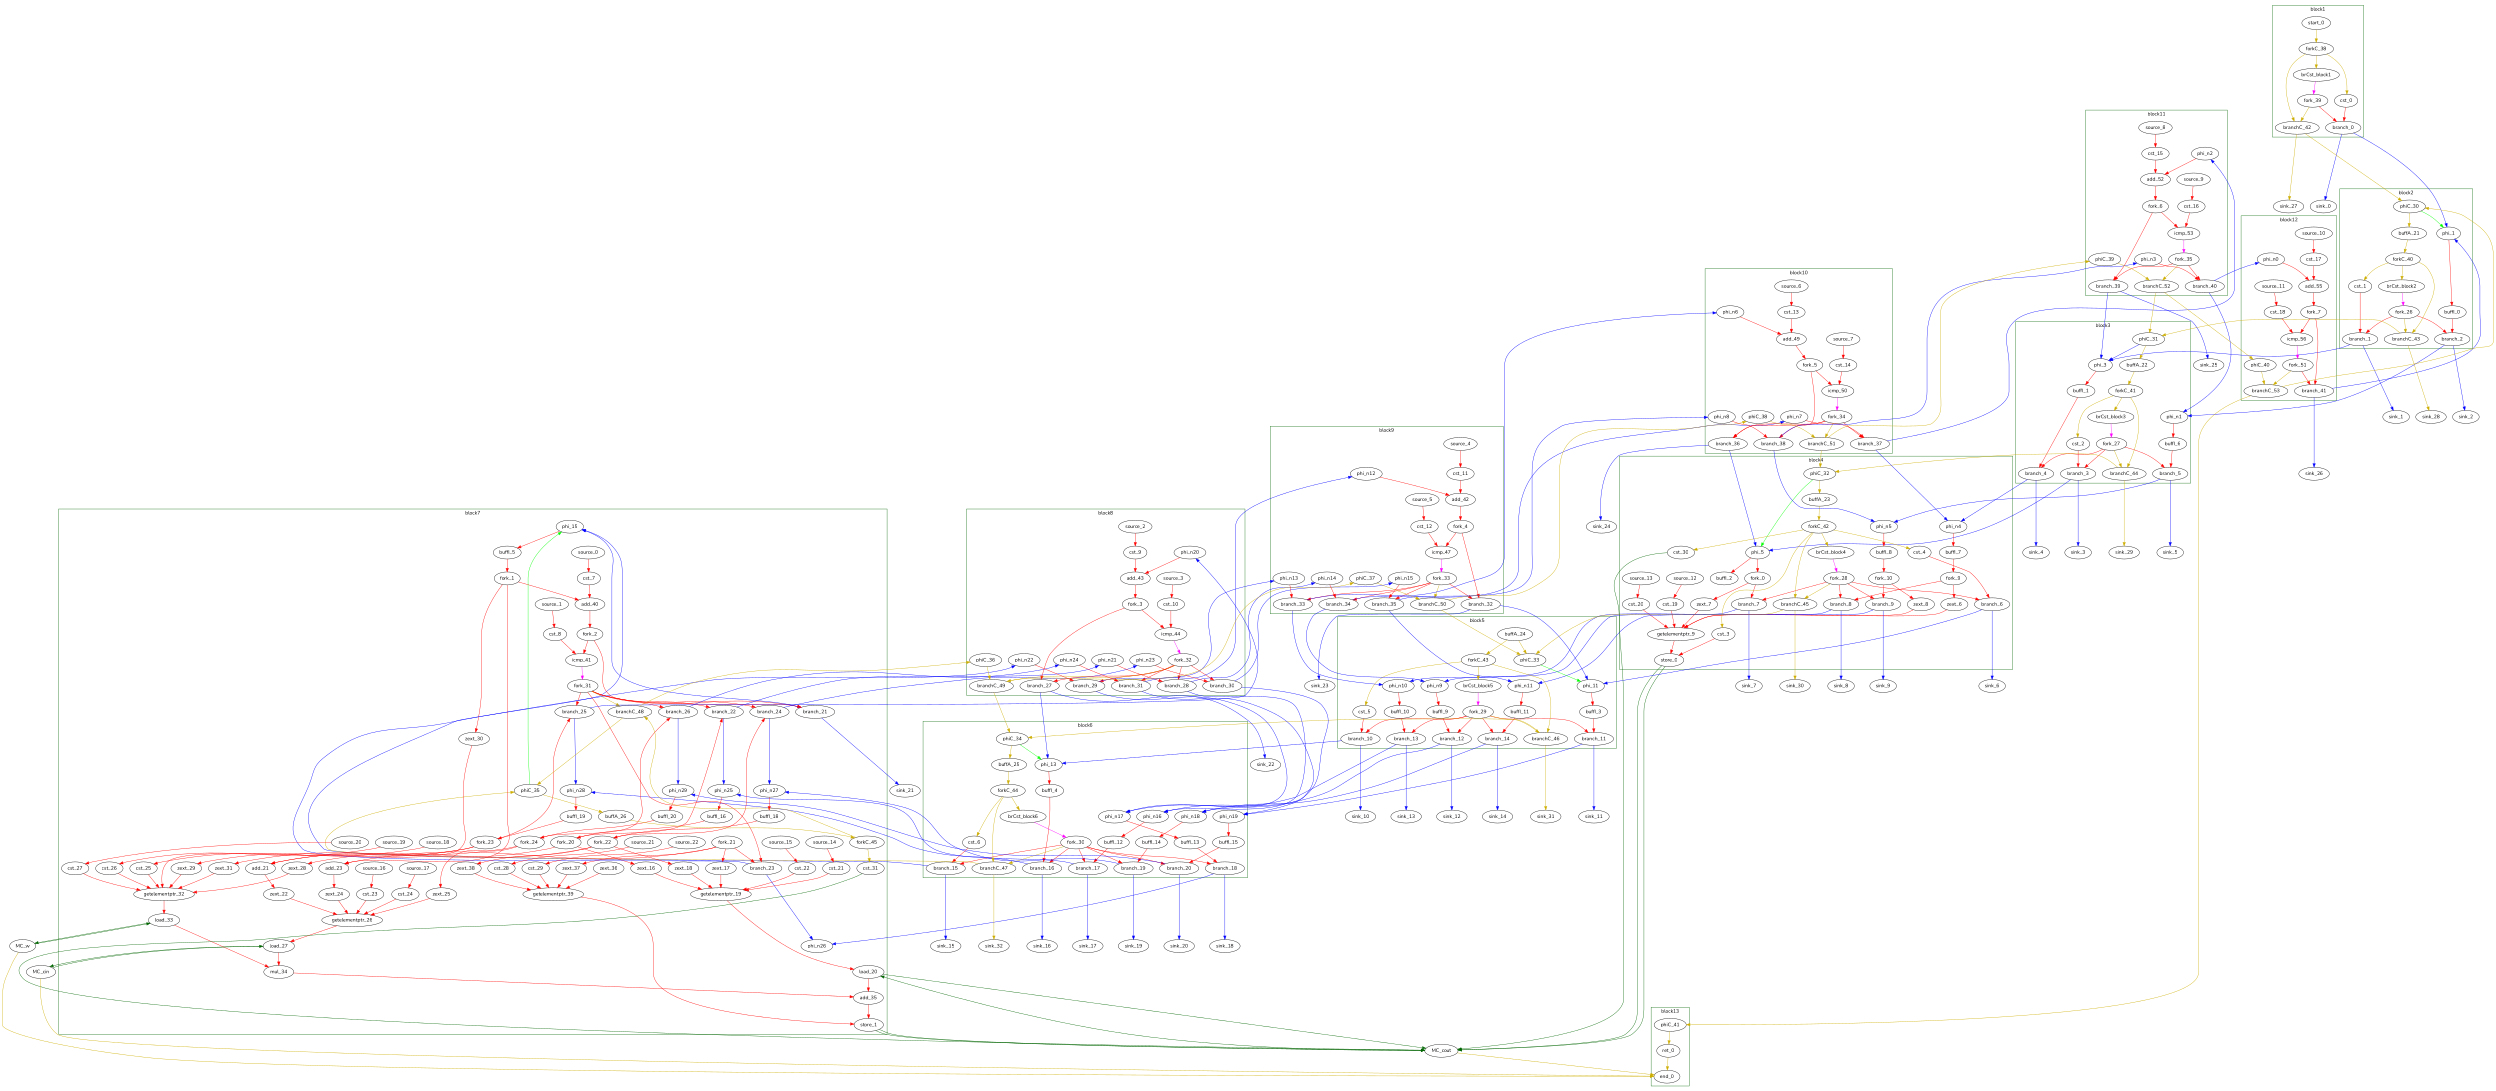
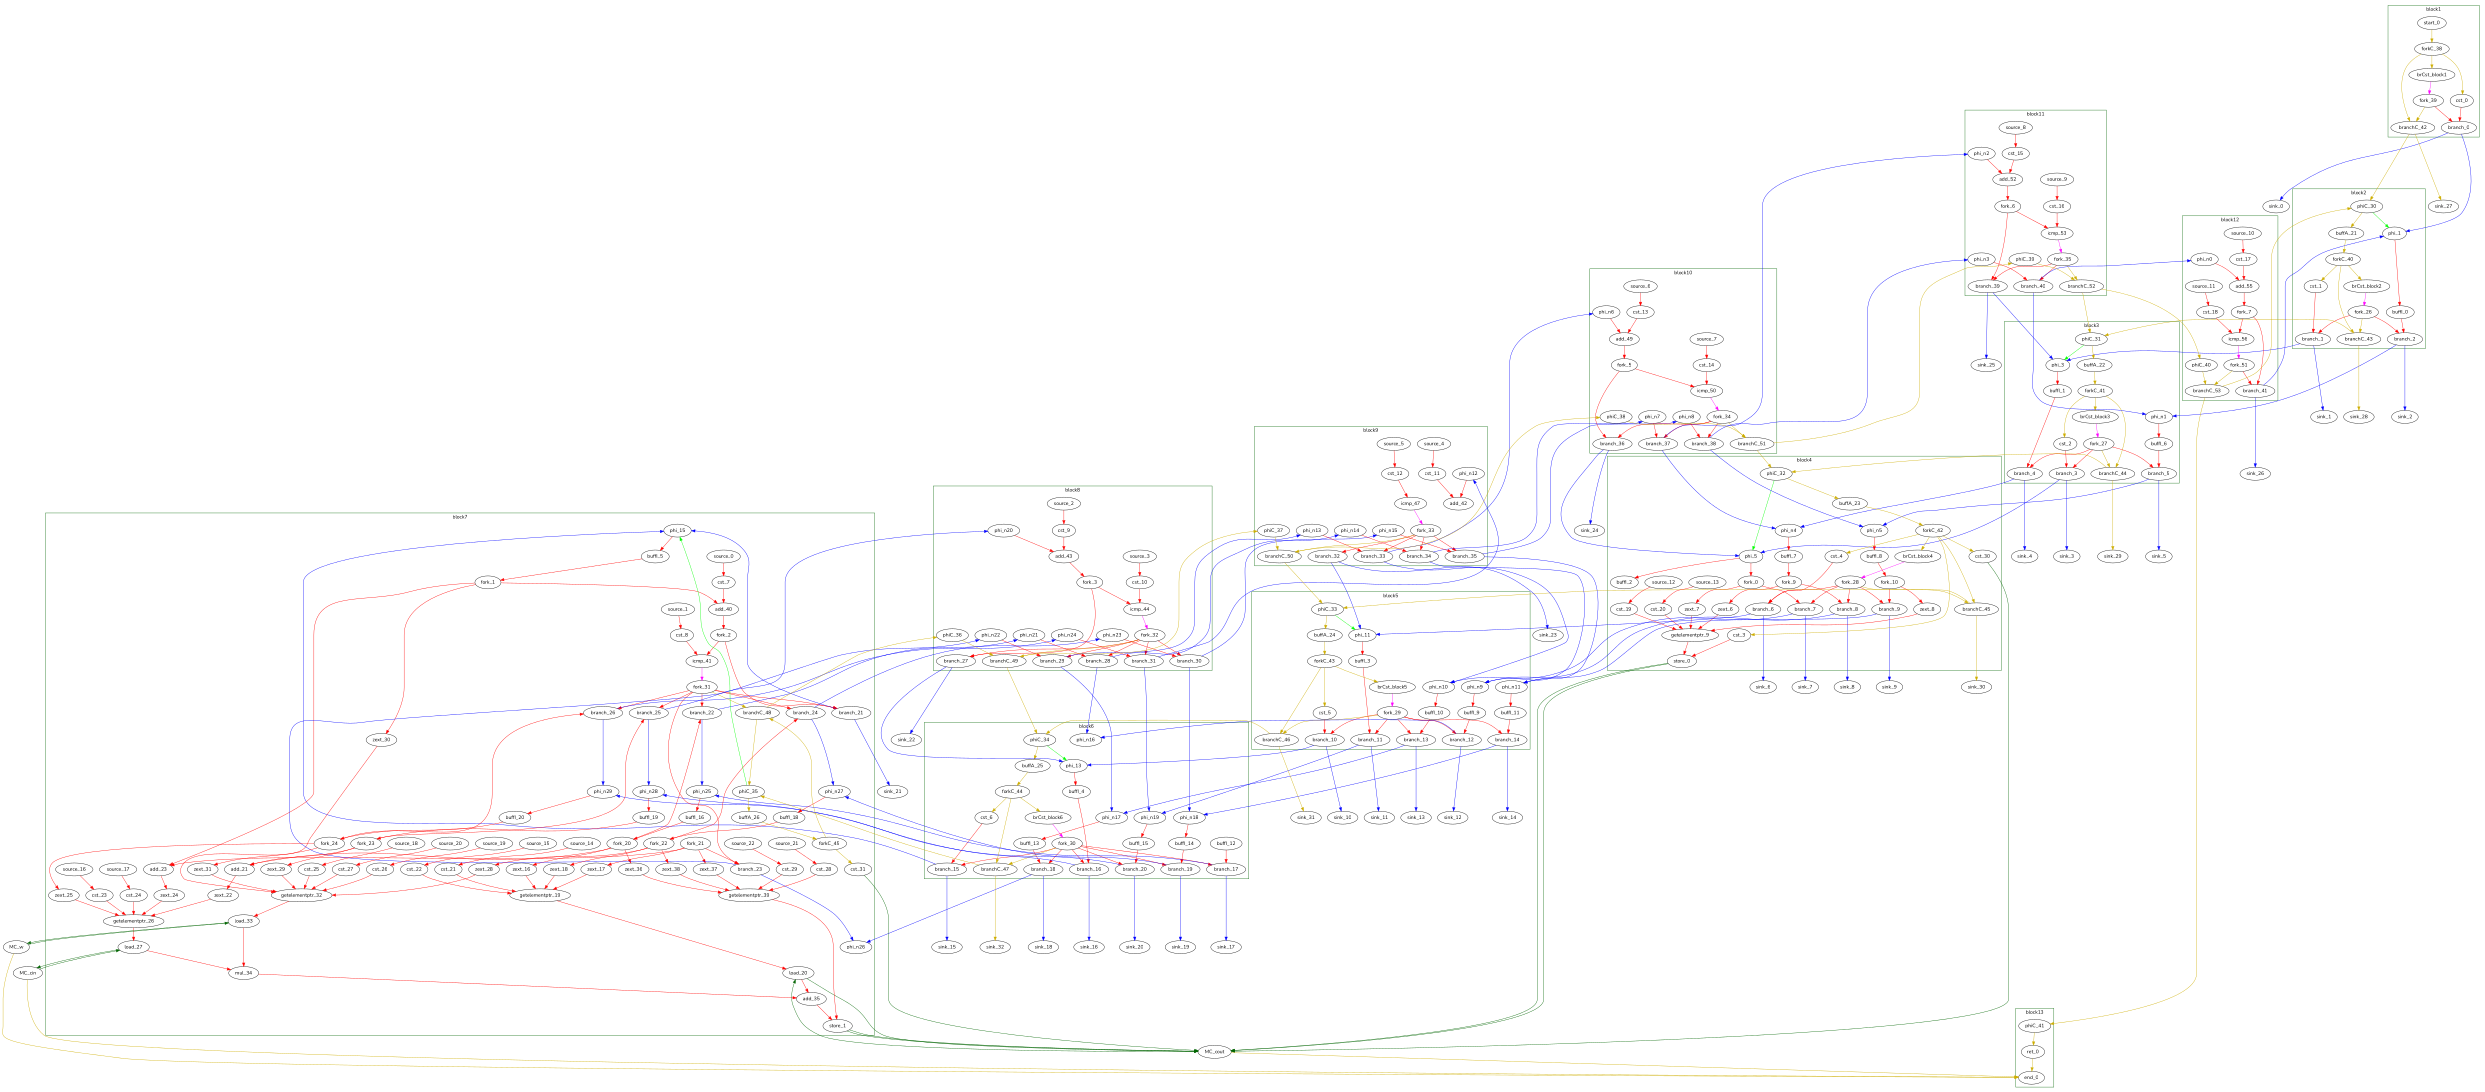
edge "phiC_31" -> "phi_3": color blue -> green
node "fork_4": removed
edge "buffA_24" -> "phiC_33": reversed
edge "phi_n16" -> "buffI_12": removed
edge "fork_20" -> "zext_36": added
